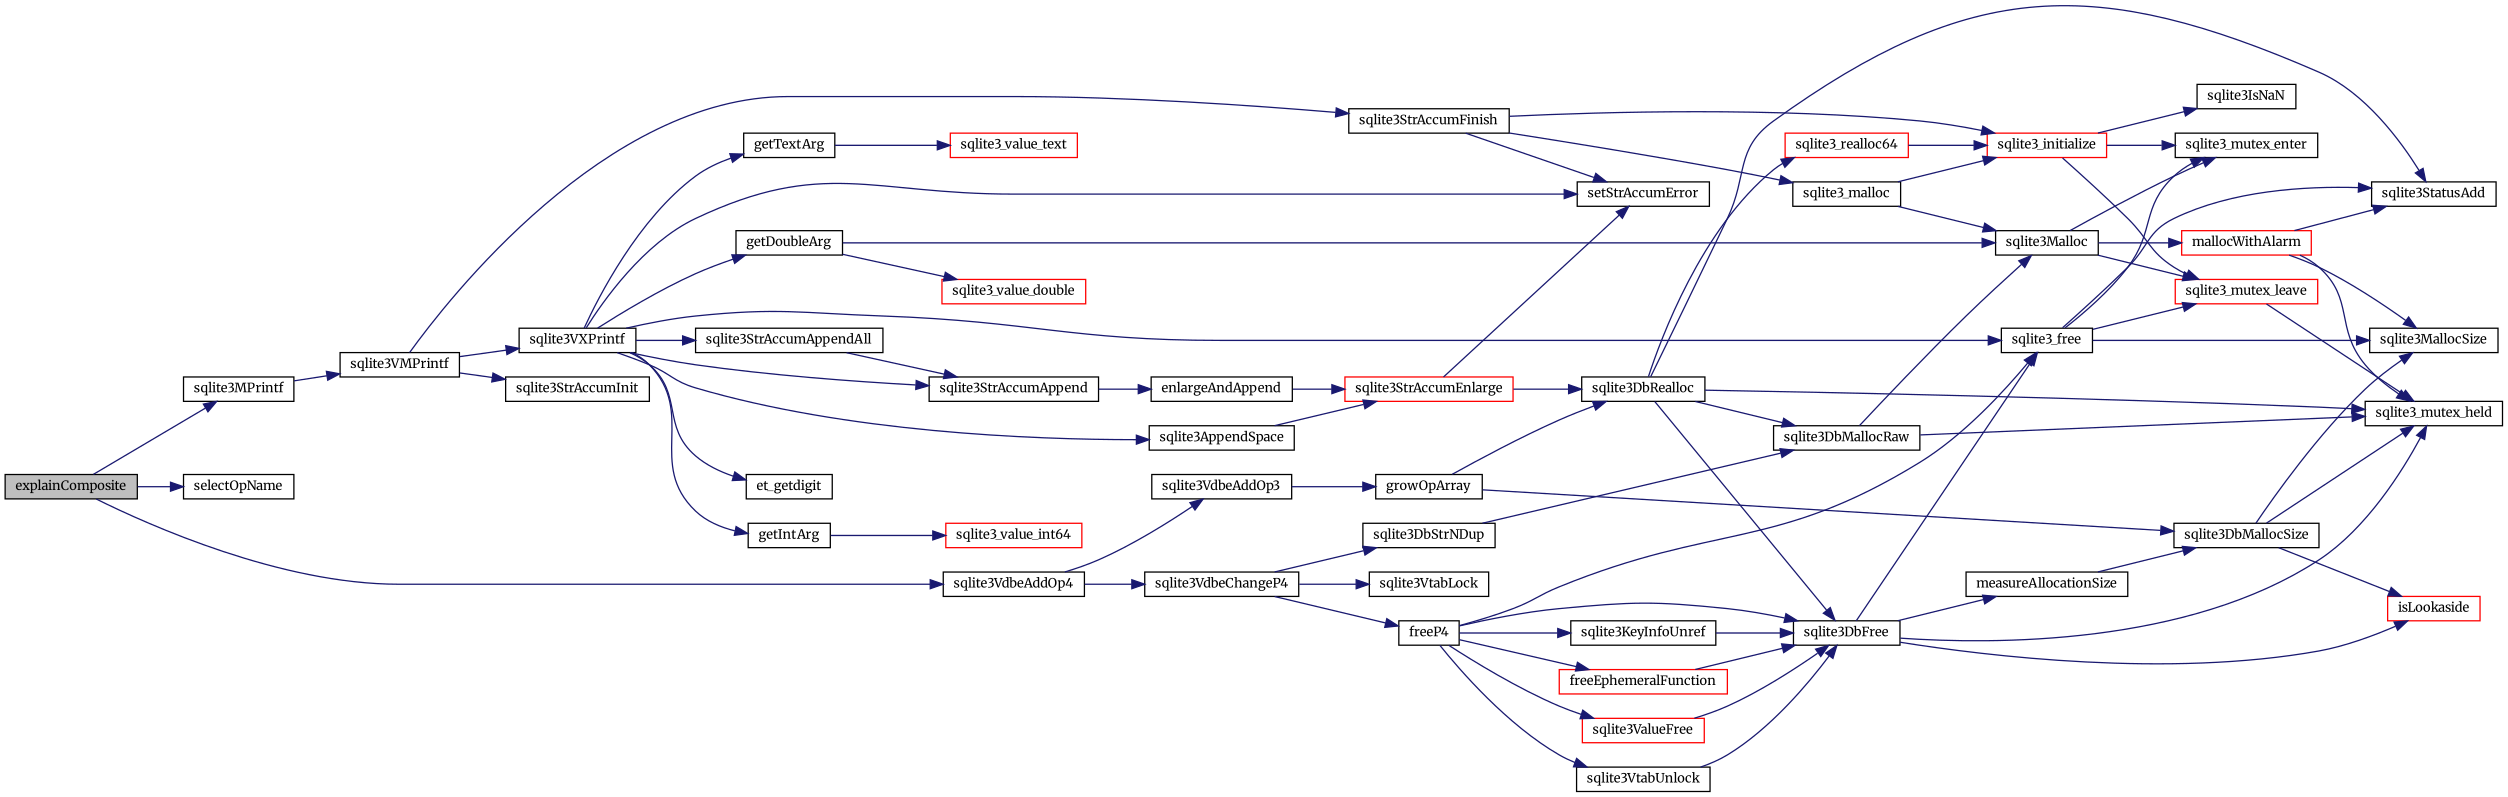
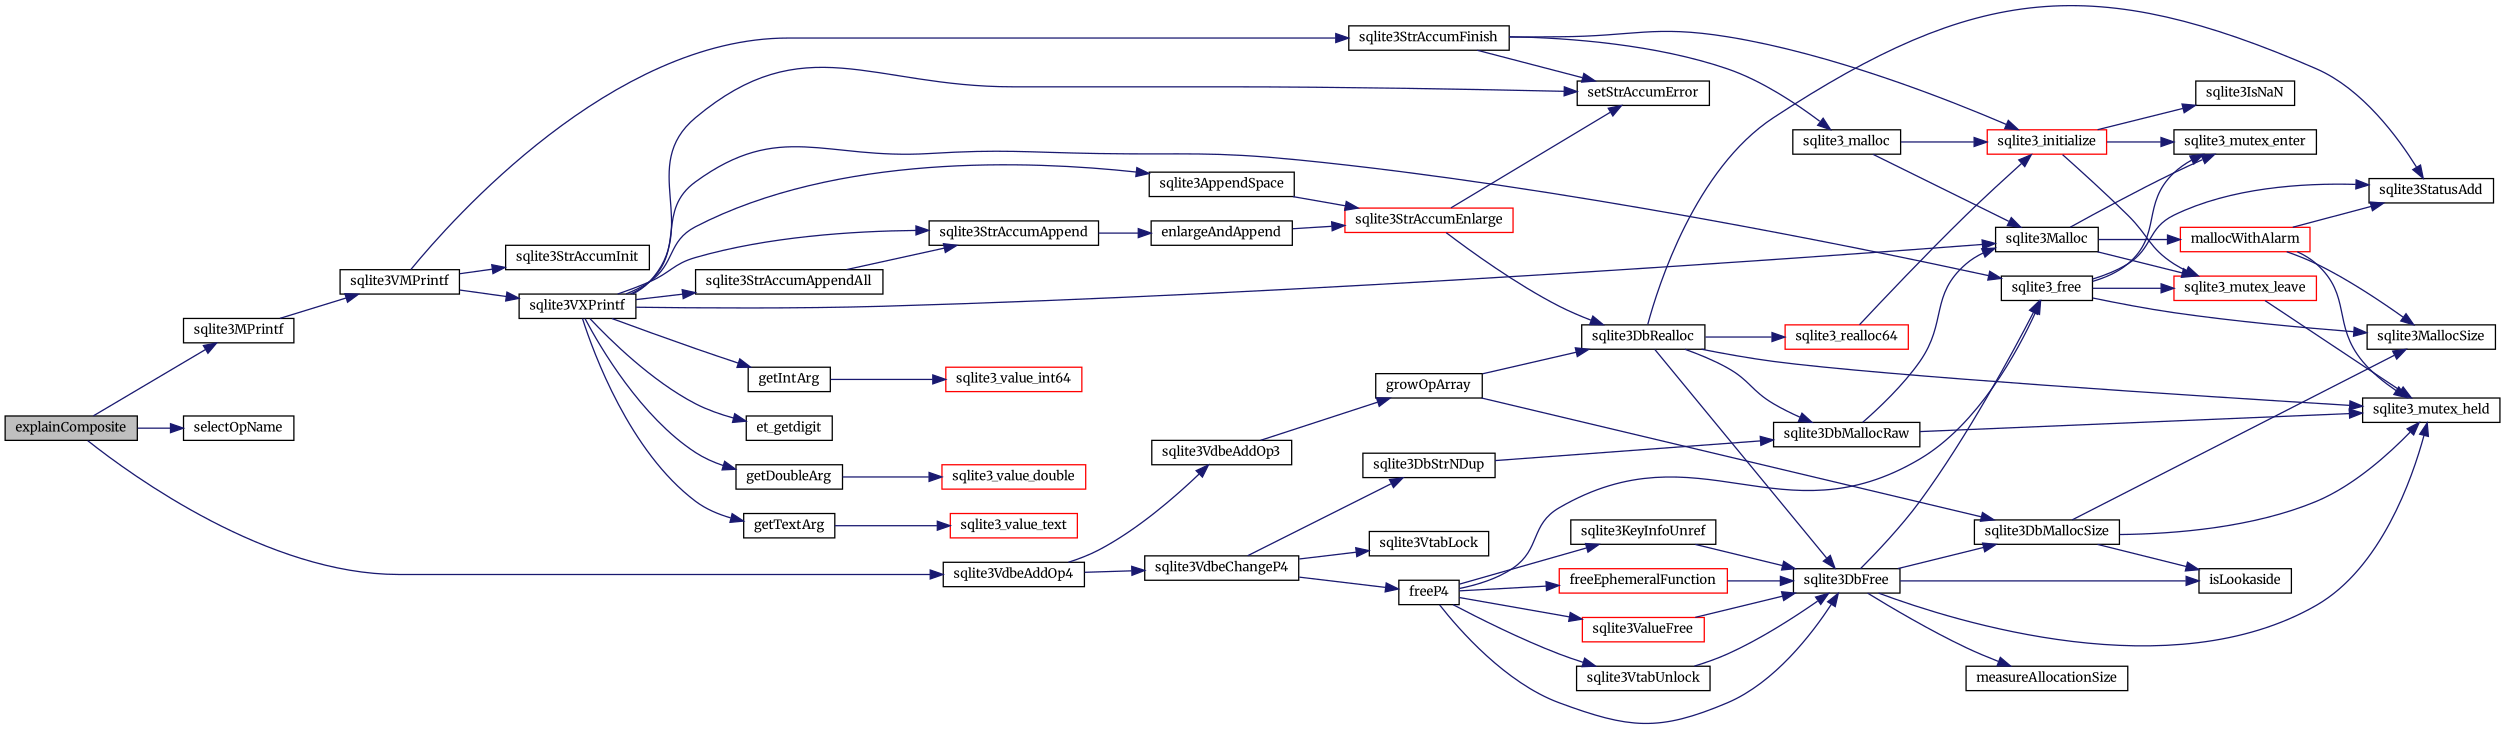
edge "getDoubleArg" -> "sqlite3Malloc": now "sqlite3VXPrintf" -> "sqlite3Malloc"
edge "measureAllocationSize" -> "sqlite3DbMallocSize": now "sqlite3DbFree" -> "sqlite3DbMallocSize"
node "isLookaside": color red -> black
